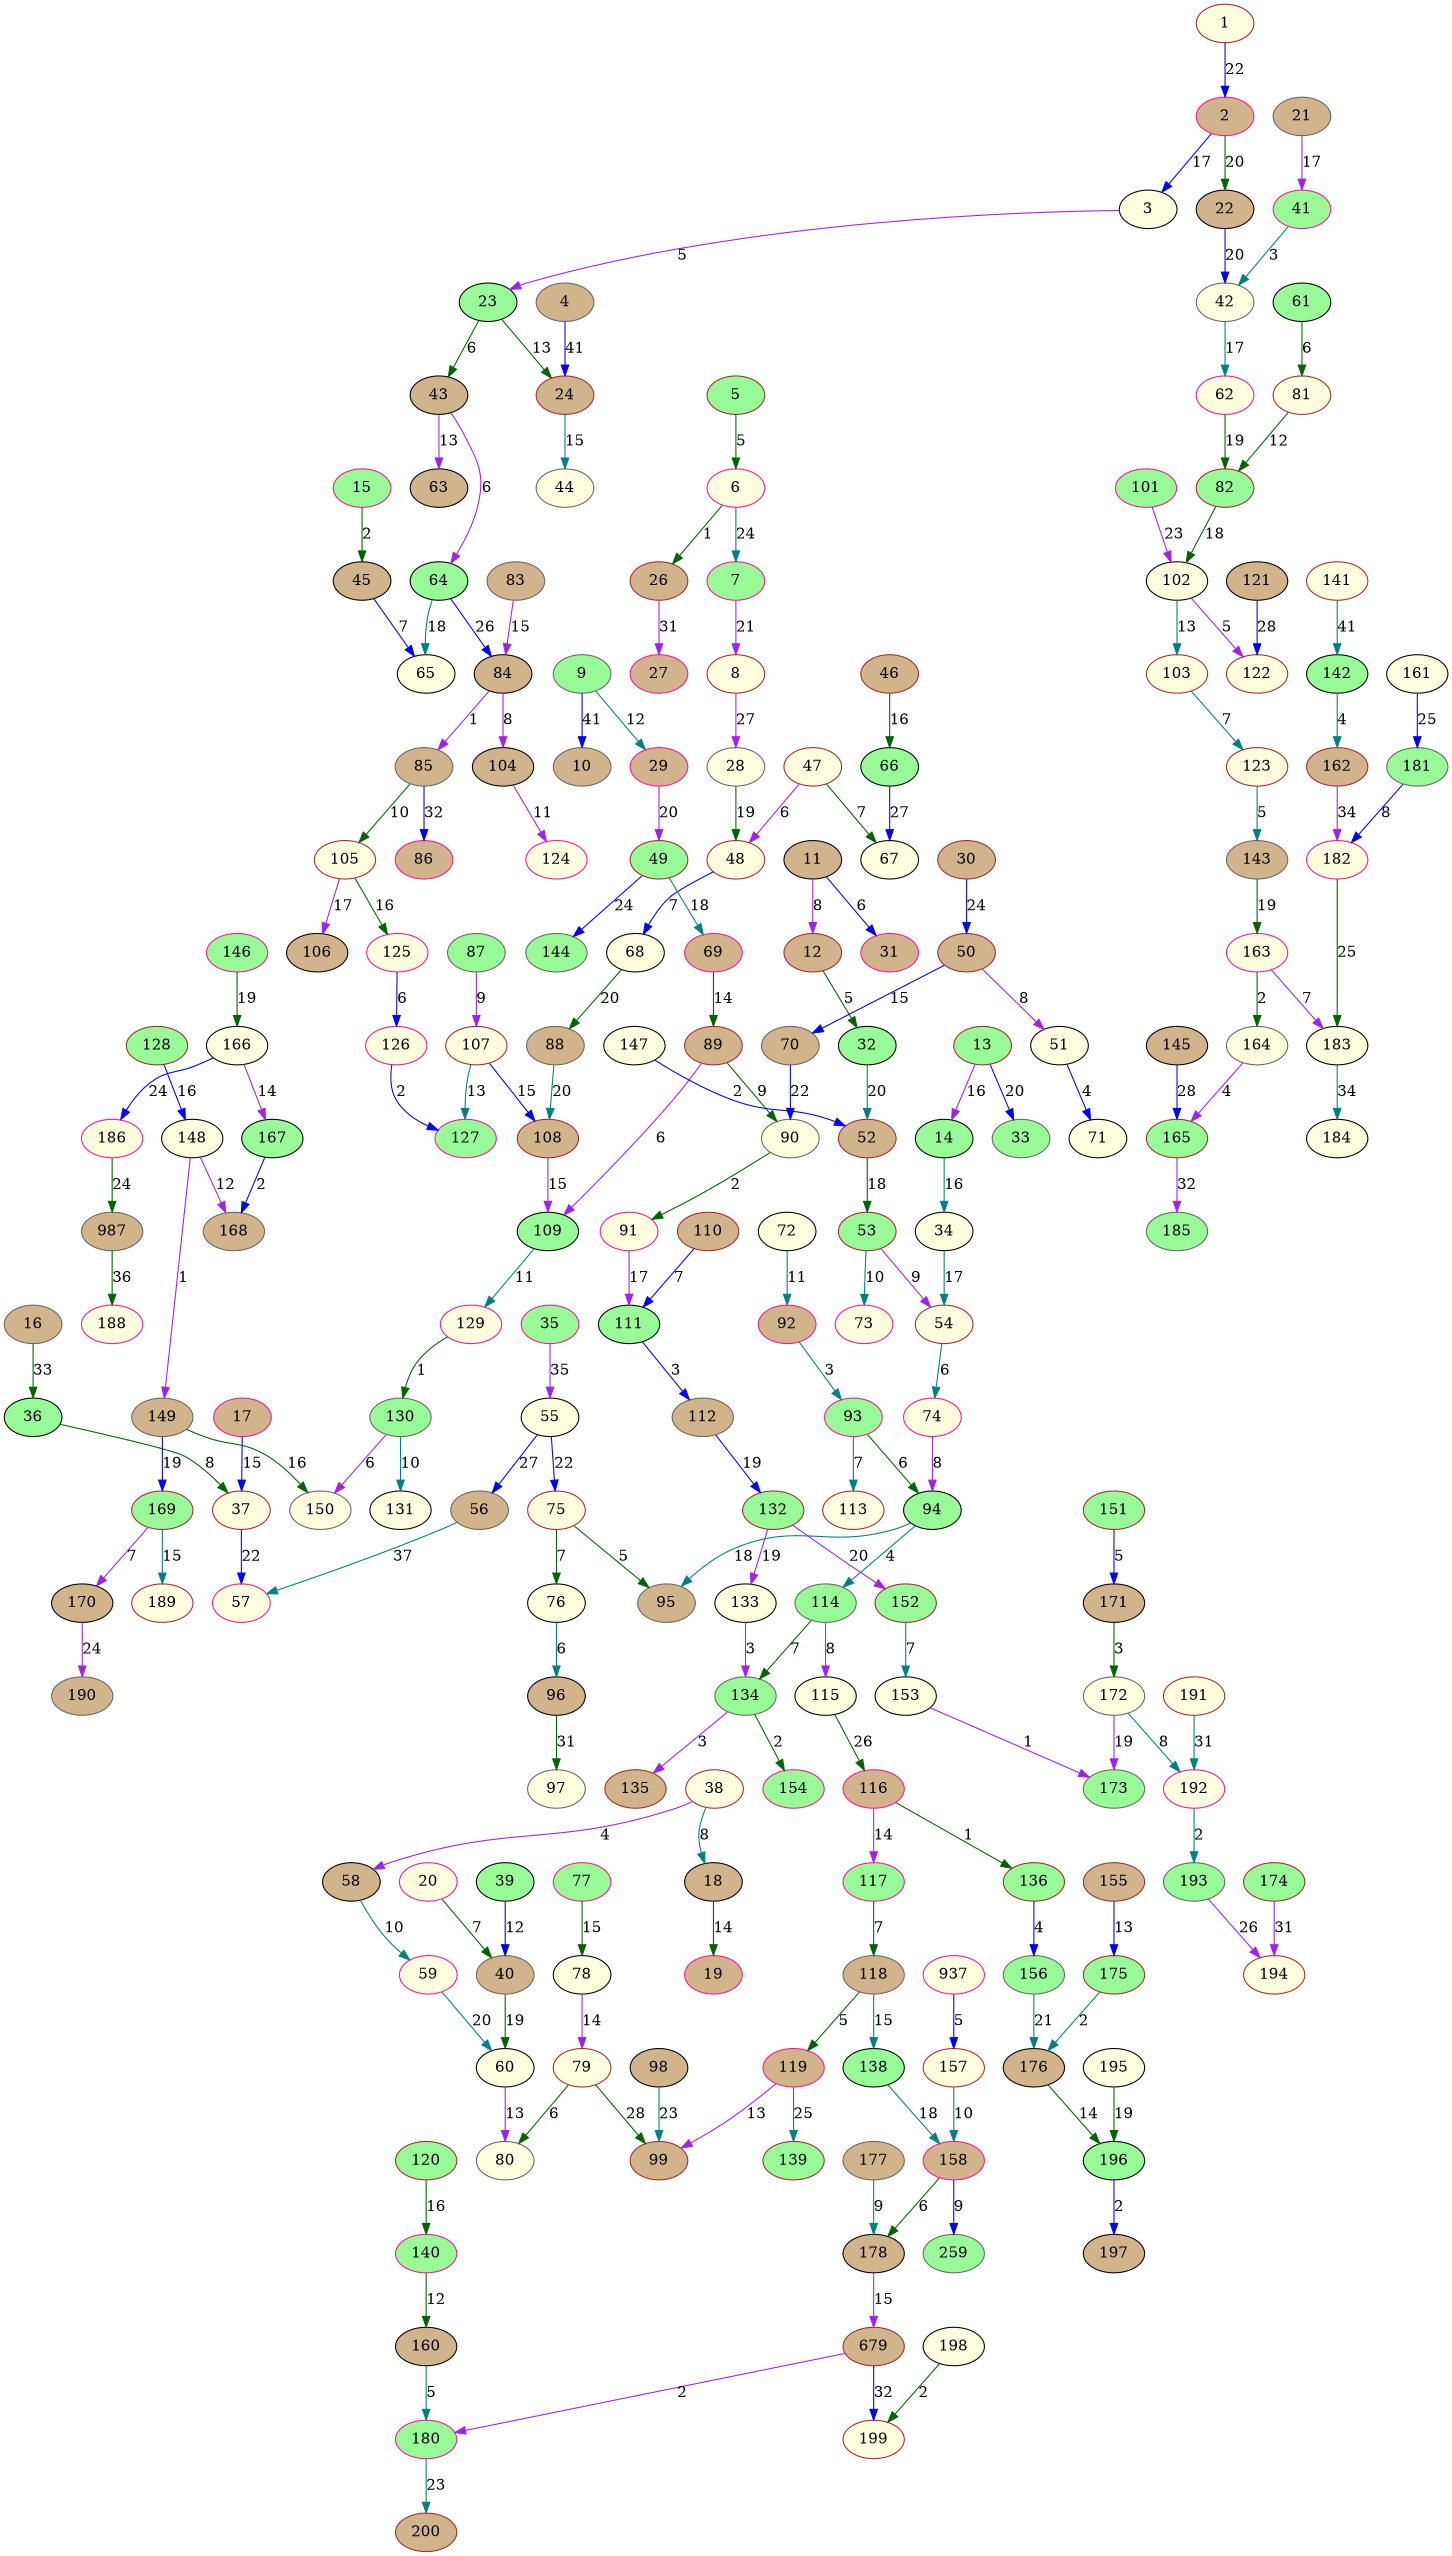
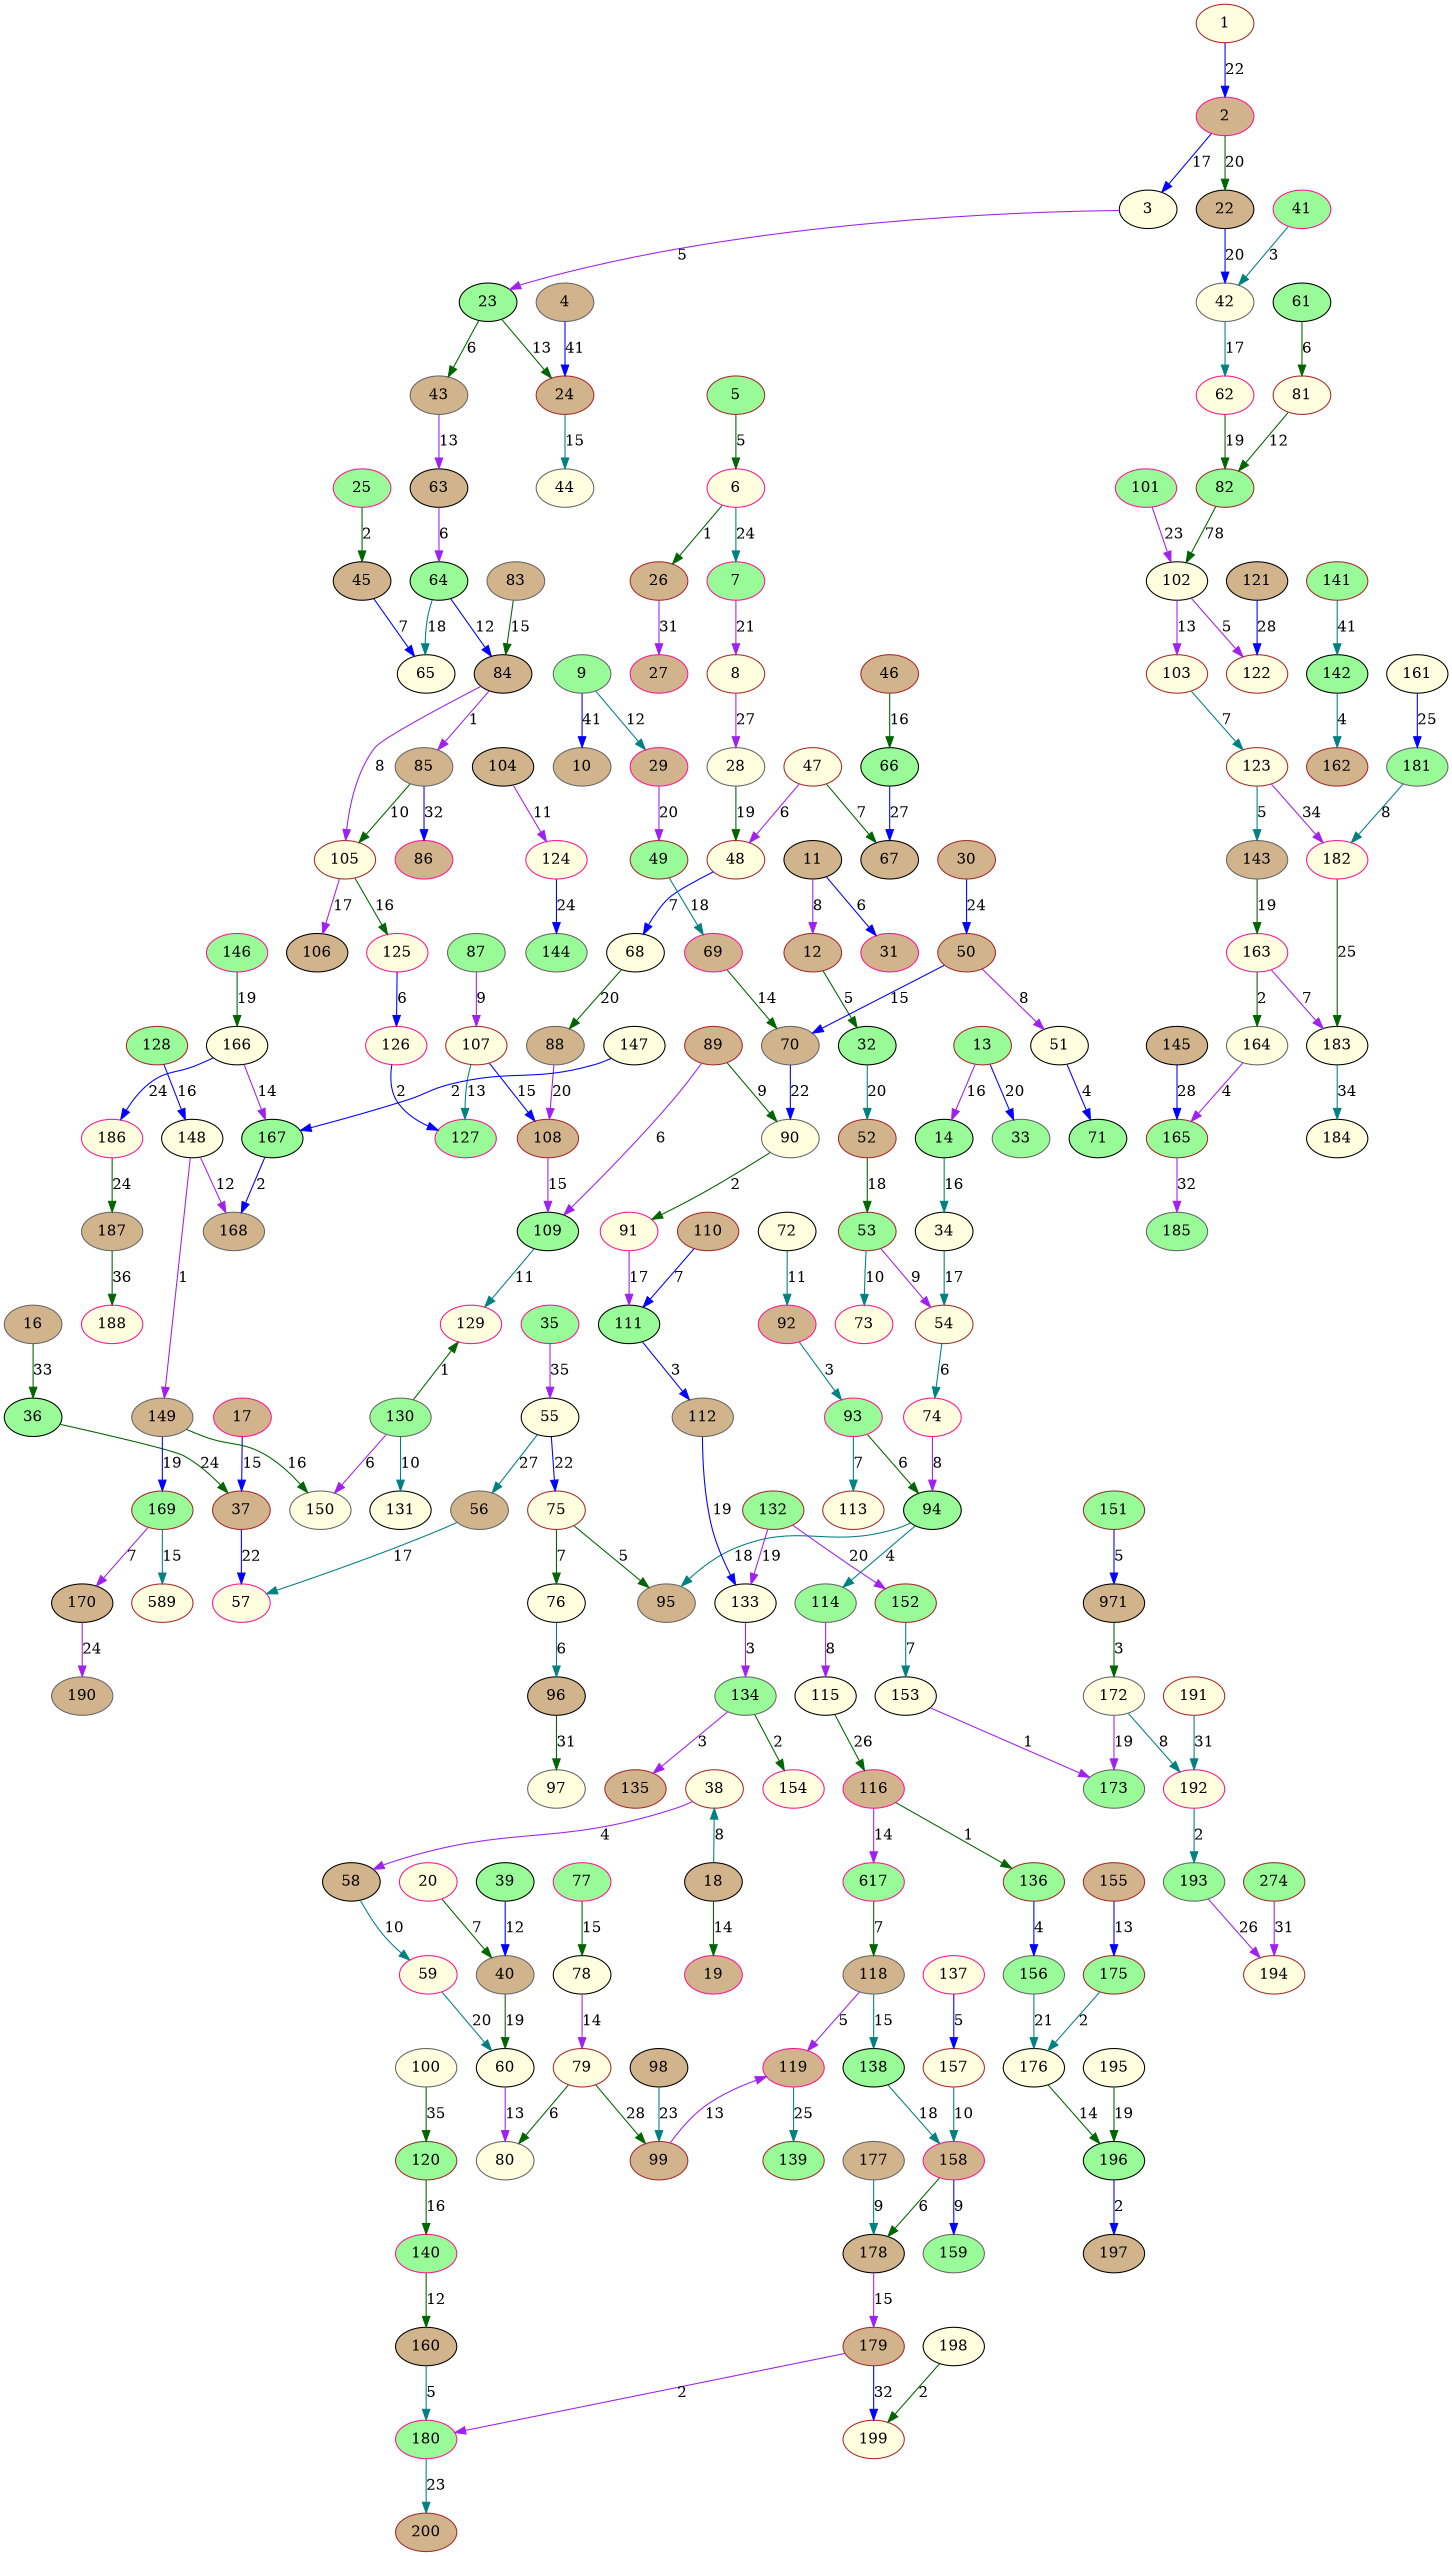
node "21": removed
node "43": color black -> gray40
edge "43" -> "64": now "63" -> "64"
node "15": label "15" -> "25"
edge "82" -> "102": label "18" -> "78"
node "141": fillcolor lightyellow -> palegreen
edge "83" -> "84": color purple -> darkgreen
edge "102" -> "103": color teal -> purple
edge "64" -> "84": label "26" -> "12"
edge "84" -> "104": now "84" -> "105"
edge "162" -> "182": now "123" -> "182"
edge "181" -> "182": color blue -> teal
node "67": fillcolor lightyellow -> tan
edge "49" -> "144": now "124" -> "144"
edge "69" -> "89": now "69" -> "70"
edge "88" -> "108": color teal -> purple
edge "147" -> "52": now "147" -> "167"
node "71": fillcolor lightyellow -> palegreen
node "987": label "987" -> "187"
edge "129" -> "130": reversed
edge "55" -> "56": color blue -> teal
edge "112" -> "132": now "112" -> "133"
edge "36" -> "37": label "8" -> "24"
node "37": fillcolor lightyellow -> tan
edge "56" -> "57": label "37" -> "17"
node "189": label "189" -> "589"
node "171": label "171" -> "971"
edge "114" -> "134": removed, label "7"
node "154": fillcolor palegreen -> lightyellow
edge "38" -> "18": reversed
node "117": label "117" -> "617"
node "174": label "174" -> "274"
node "937": label "937" -> "137"
edge "118" -> "119": color darkgreen -> purple
node "100": added
node "176": fillcolor tan -> lightyellow
edge "119" -> "99": reversed
node "259": label "259" -> "159"
node "679": label "679" -> "179"
